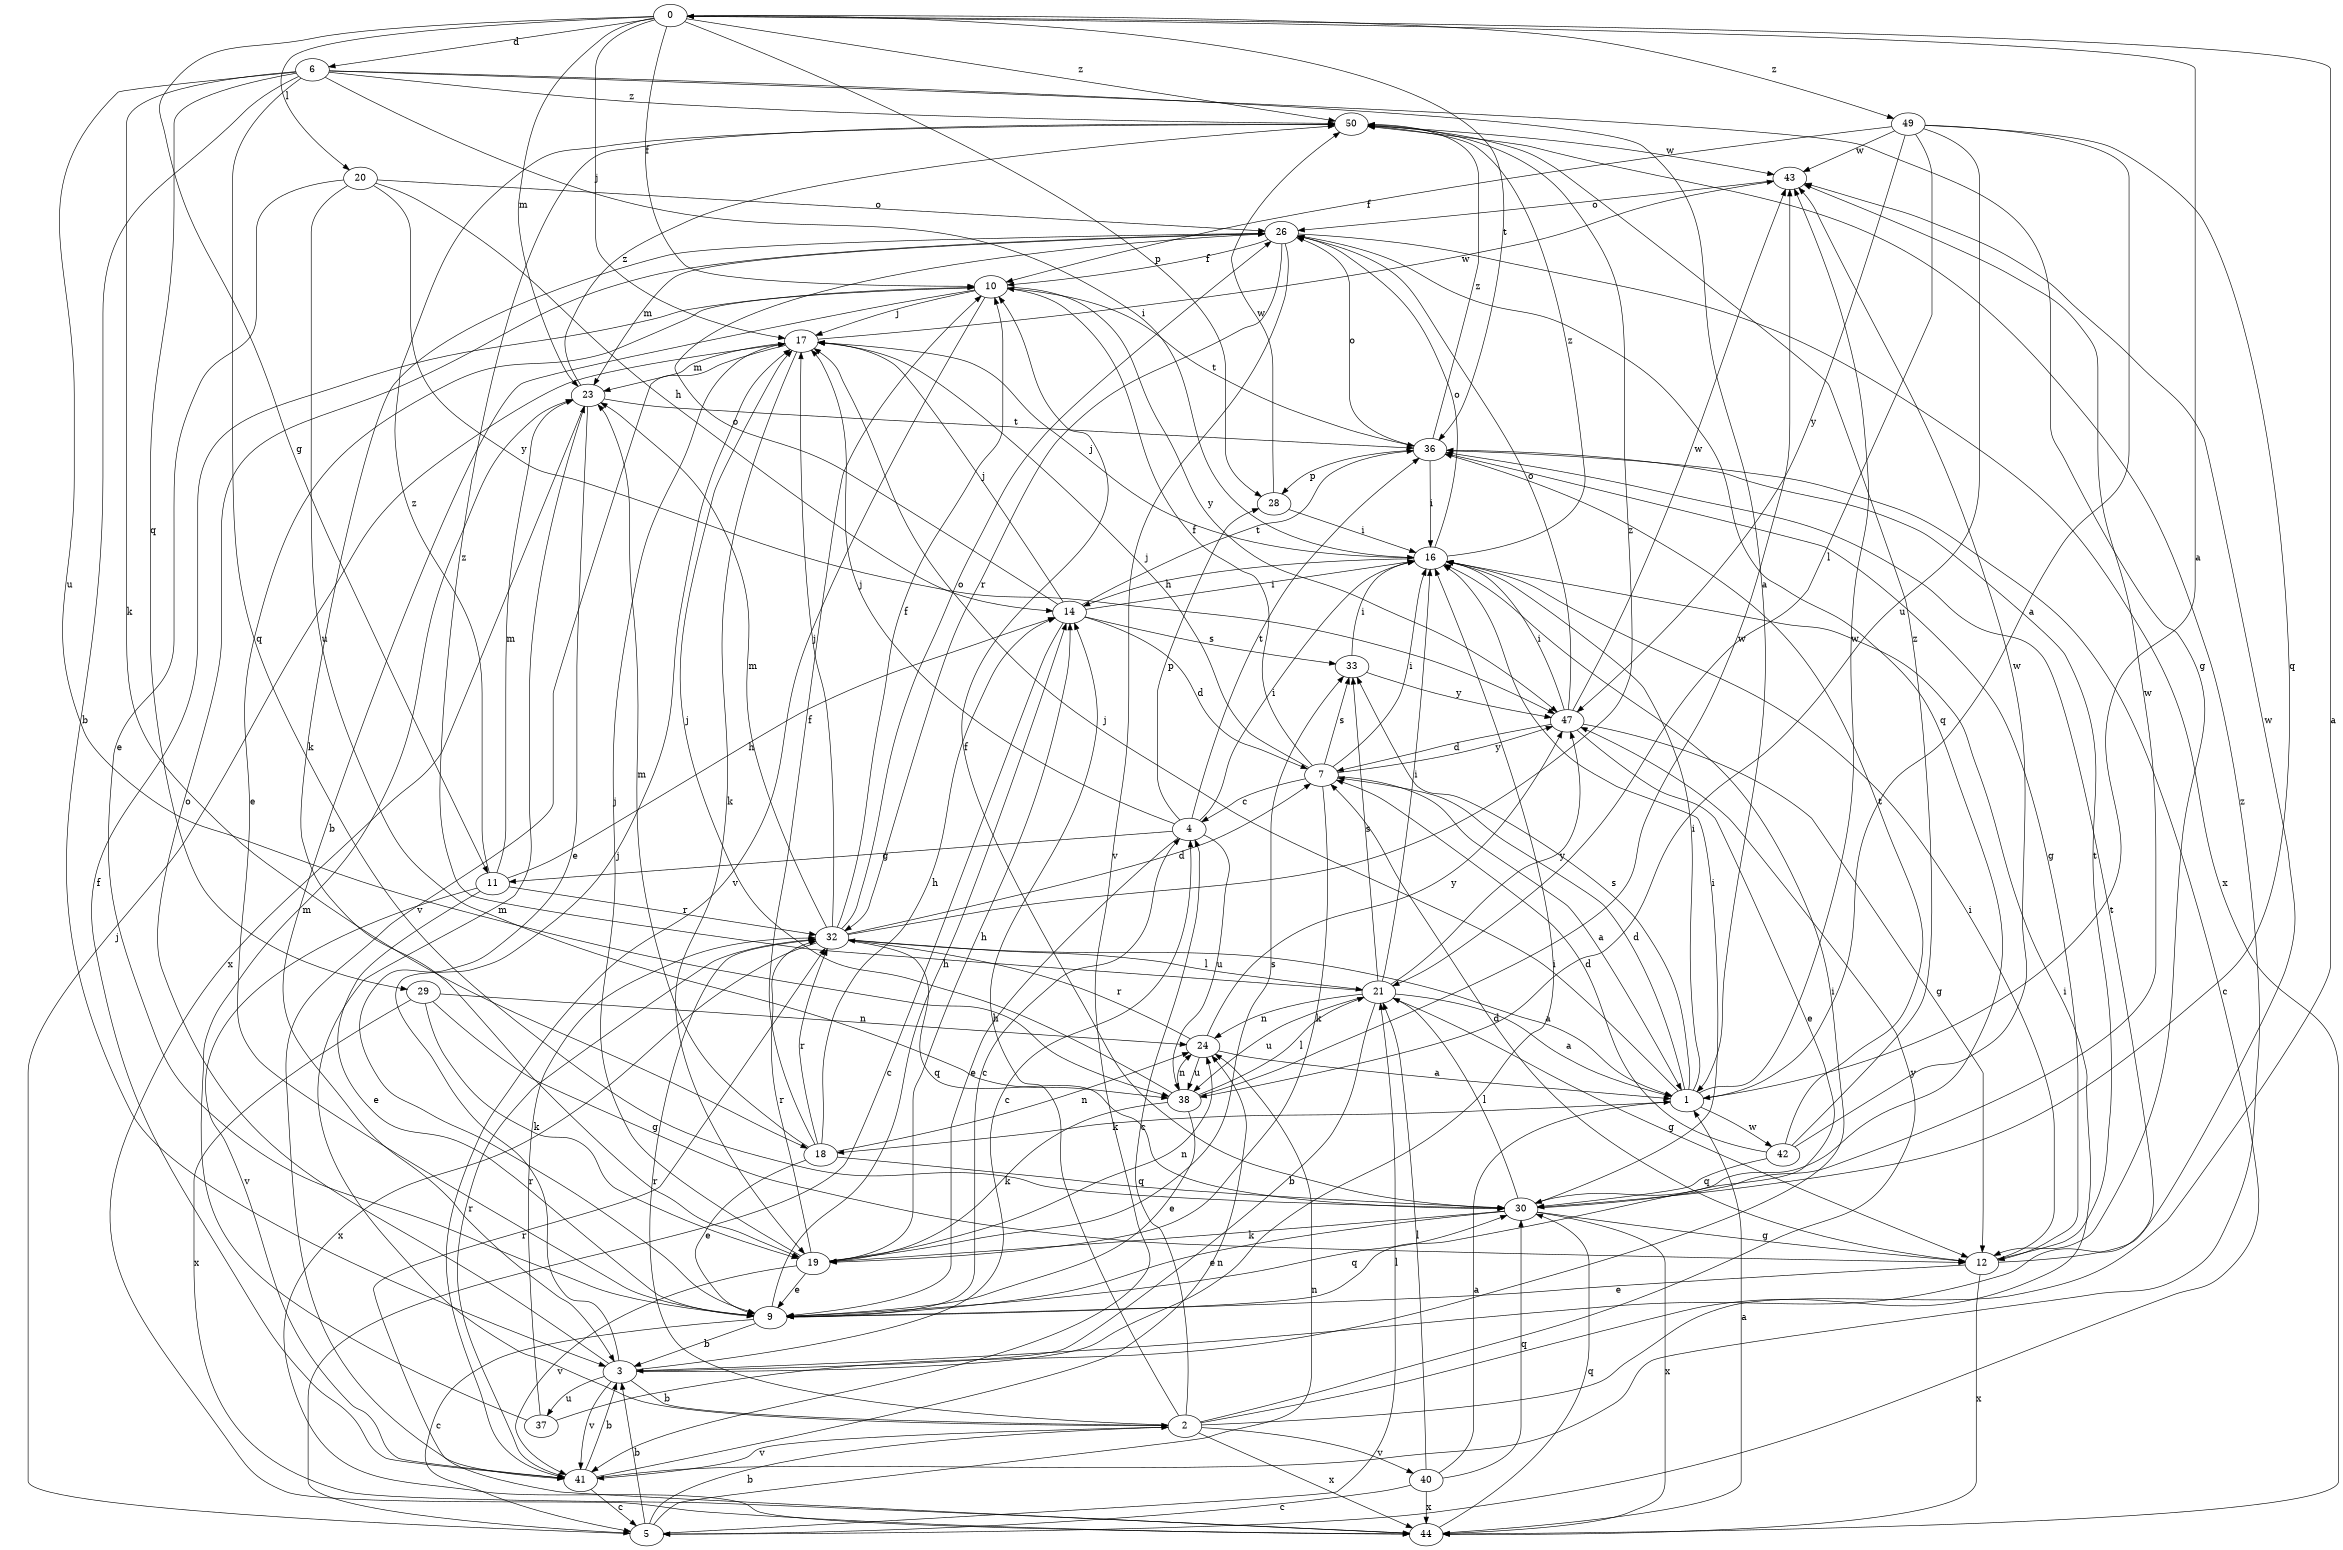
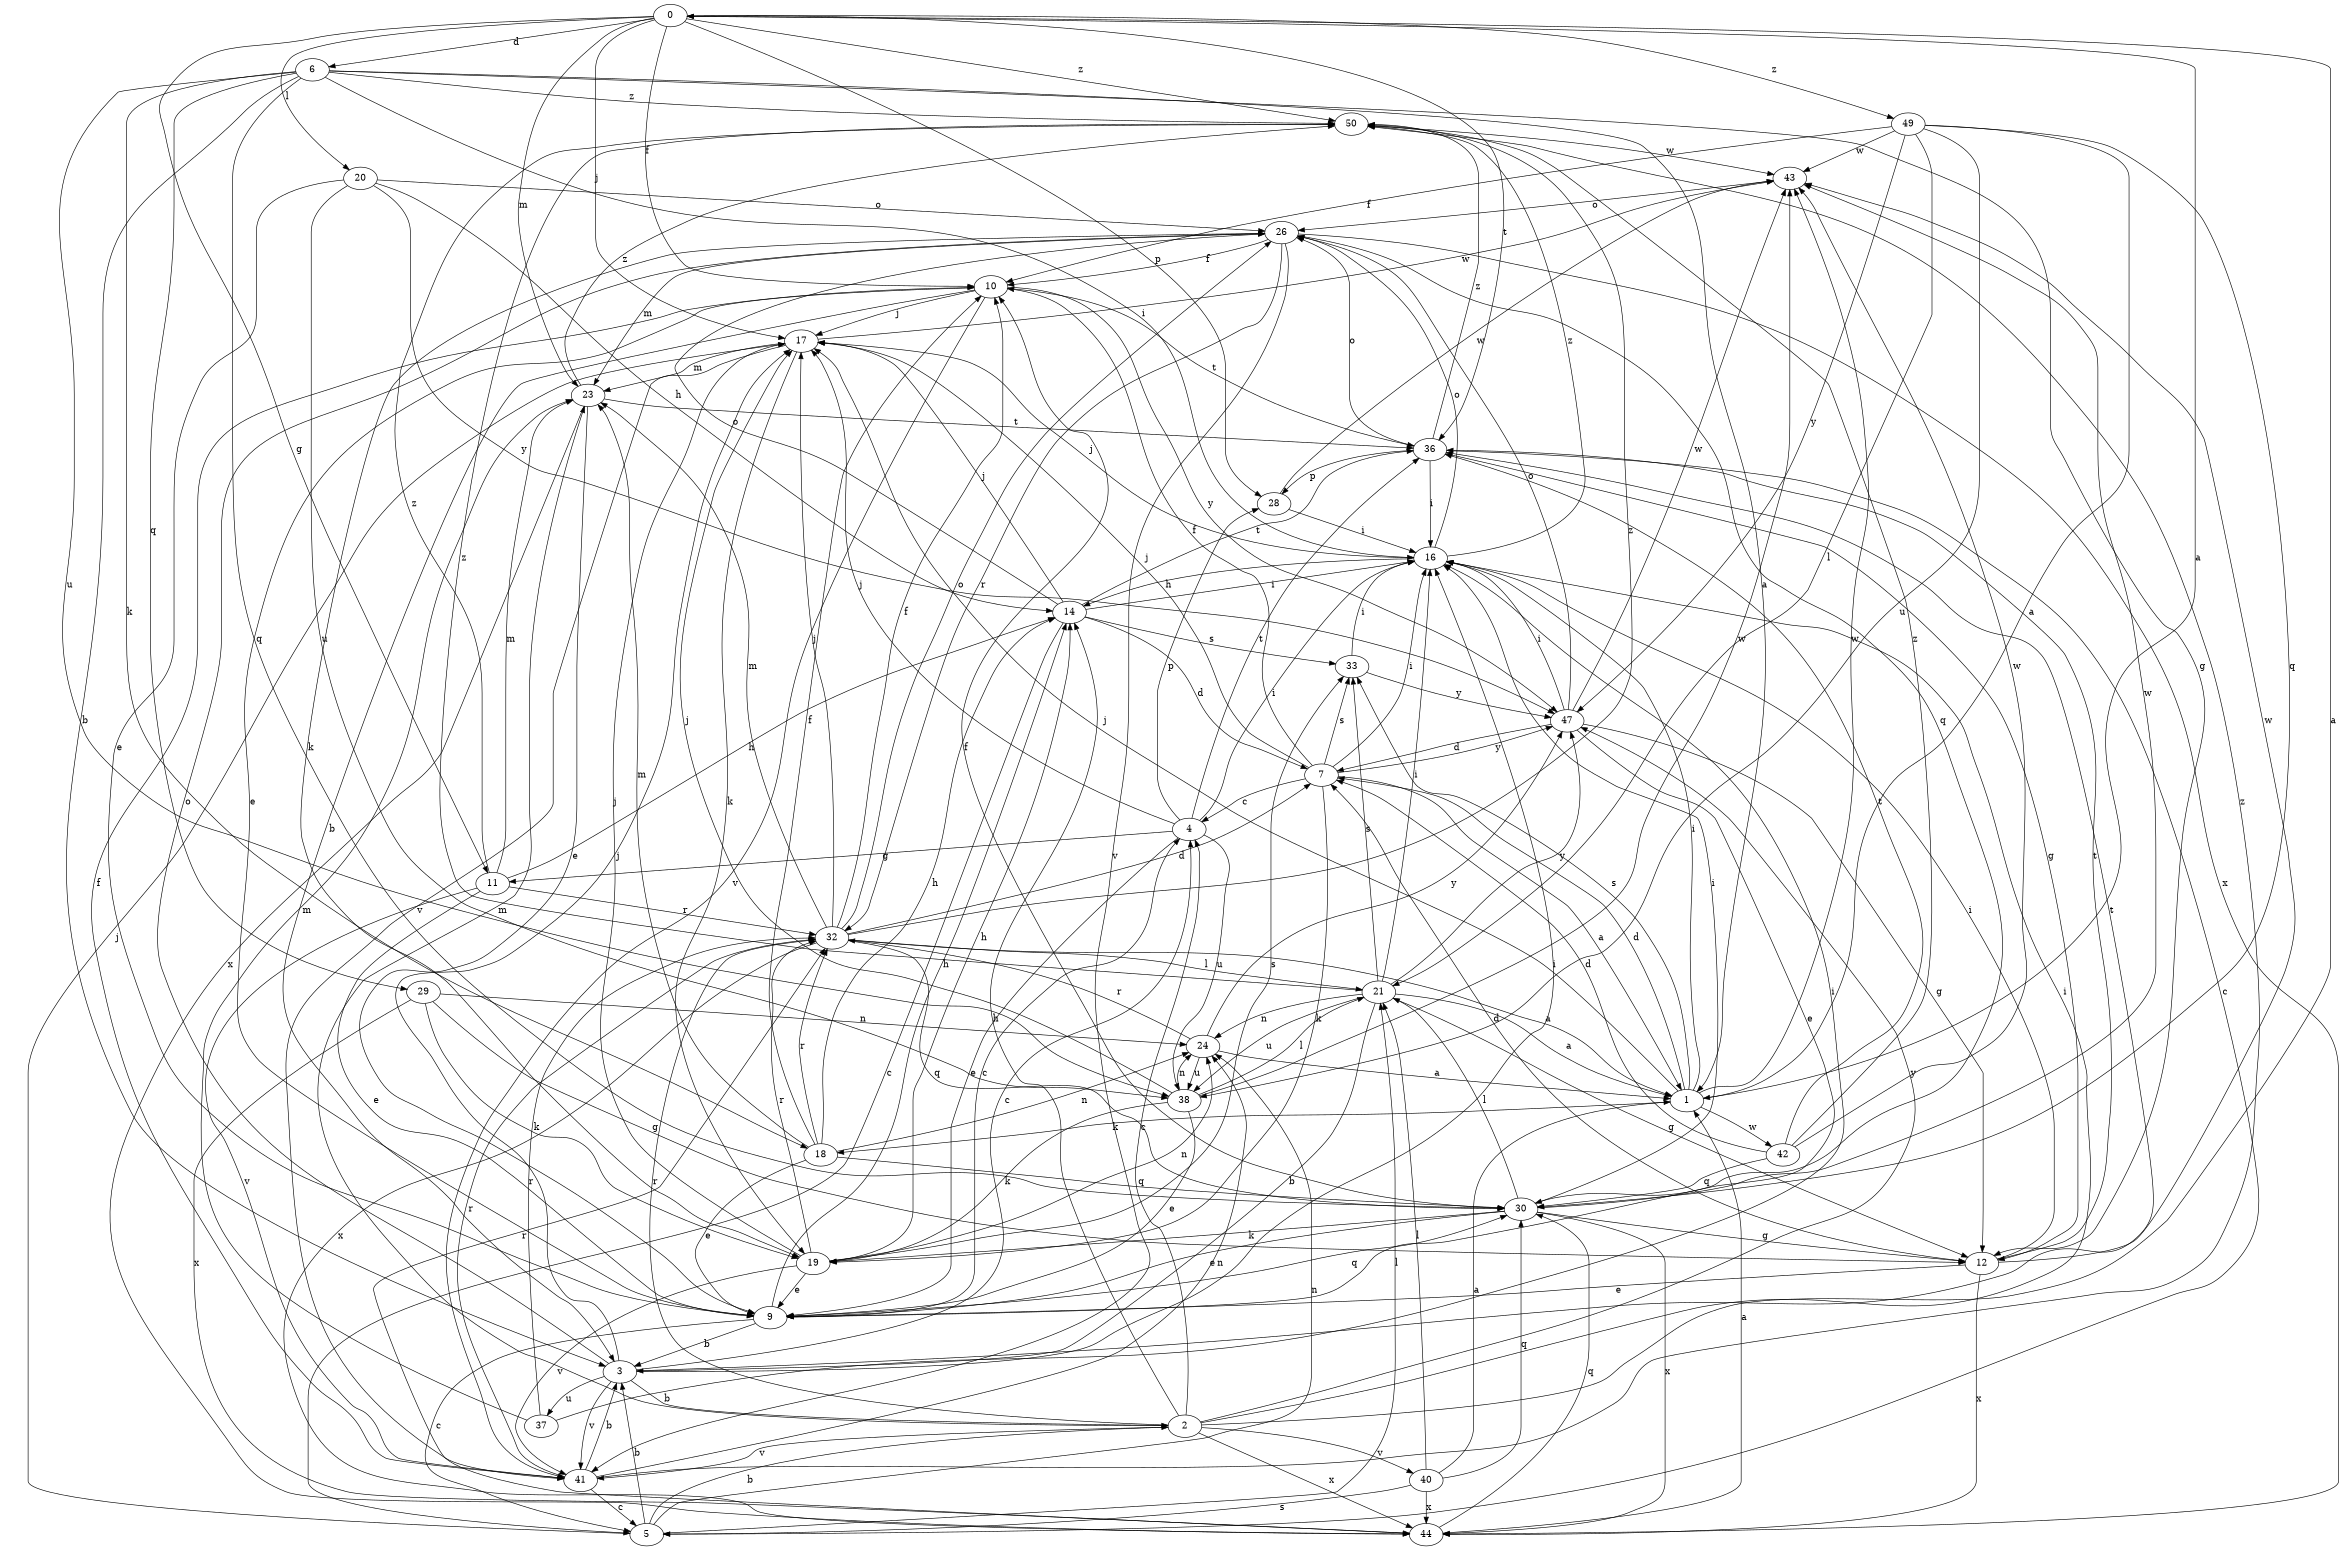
edge "28" -> "50": now "28" -> "43"
edge "40" -> "5": label "c" -> "s"
